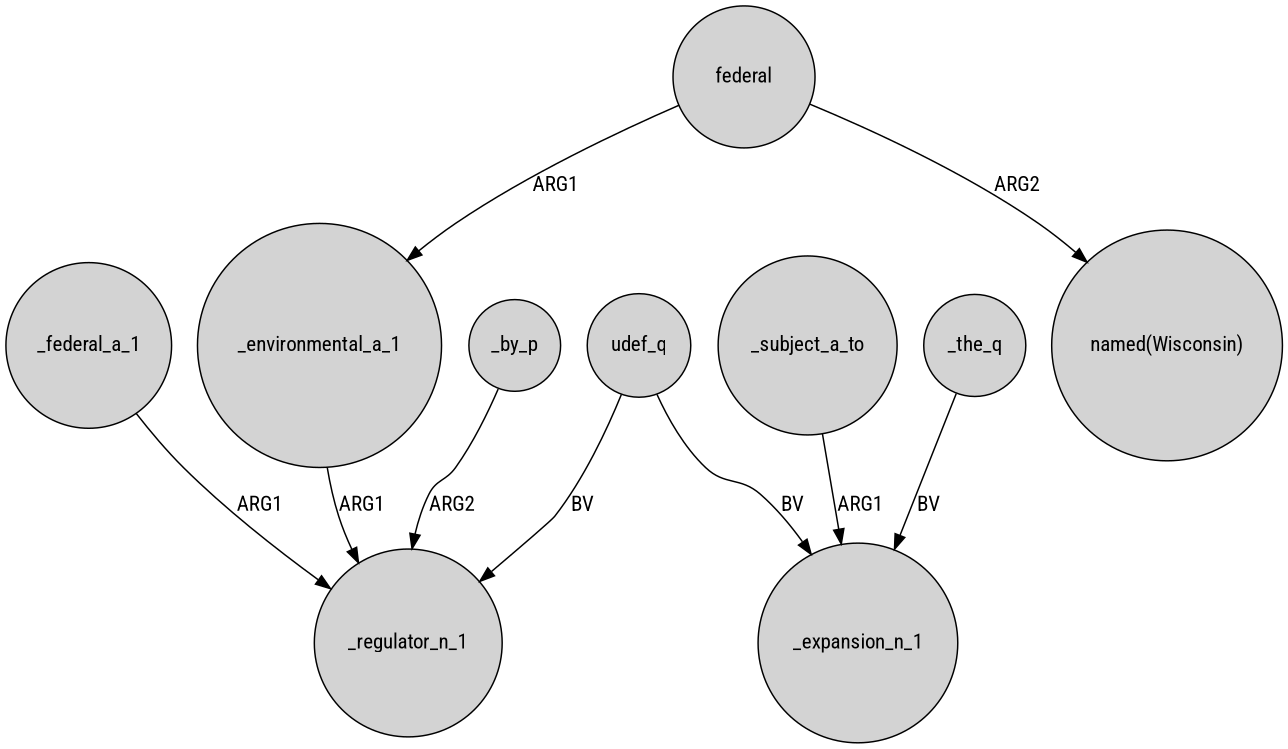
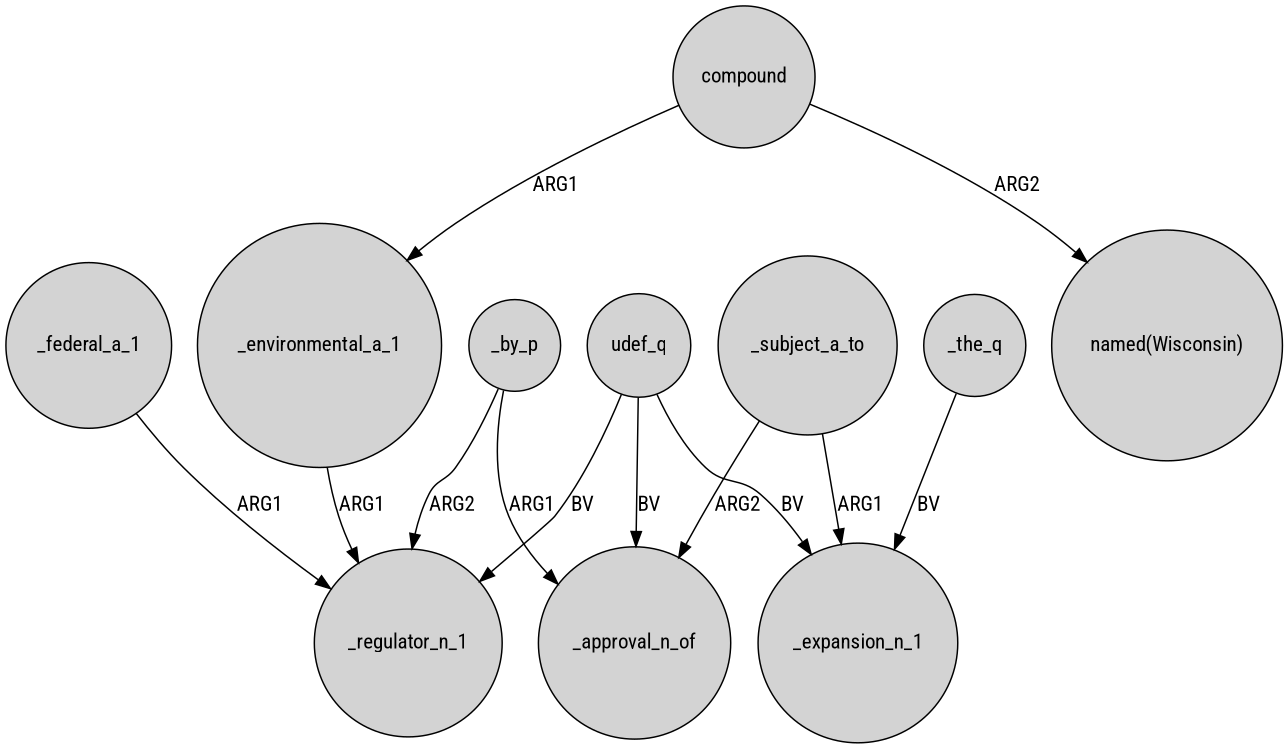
node "federal": label "federal" -> "compound"
node "_approval_n_of": added
